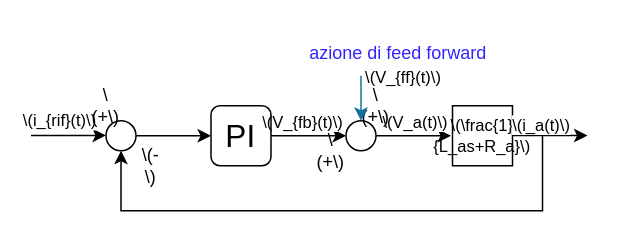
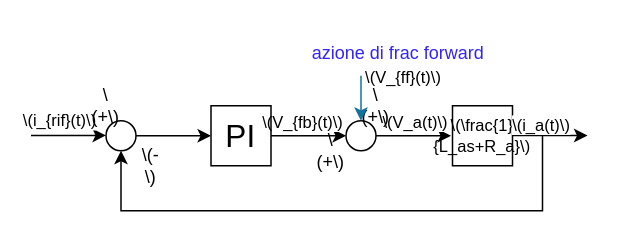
node "azione di feed forward": label "azione di feed forward" -> "azione di frac forward"
node "PI": shape rounded rectangle -> rectangle
